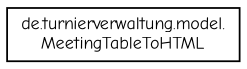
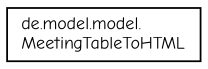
node "de.turnierverwaltung.model. MeetingTableToHTML": label "de.turnierverwaltung.model. MeetingTableToHTML" -> "de.model.model. MeetingTableToHTML"
